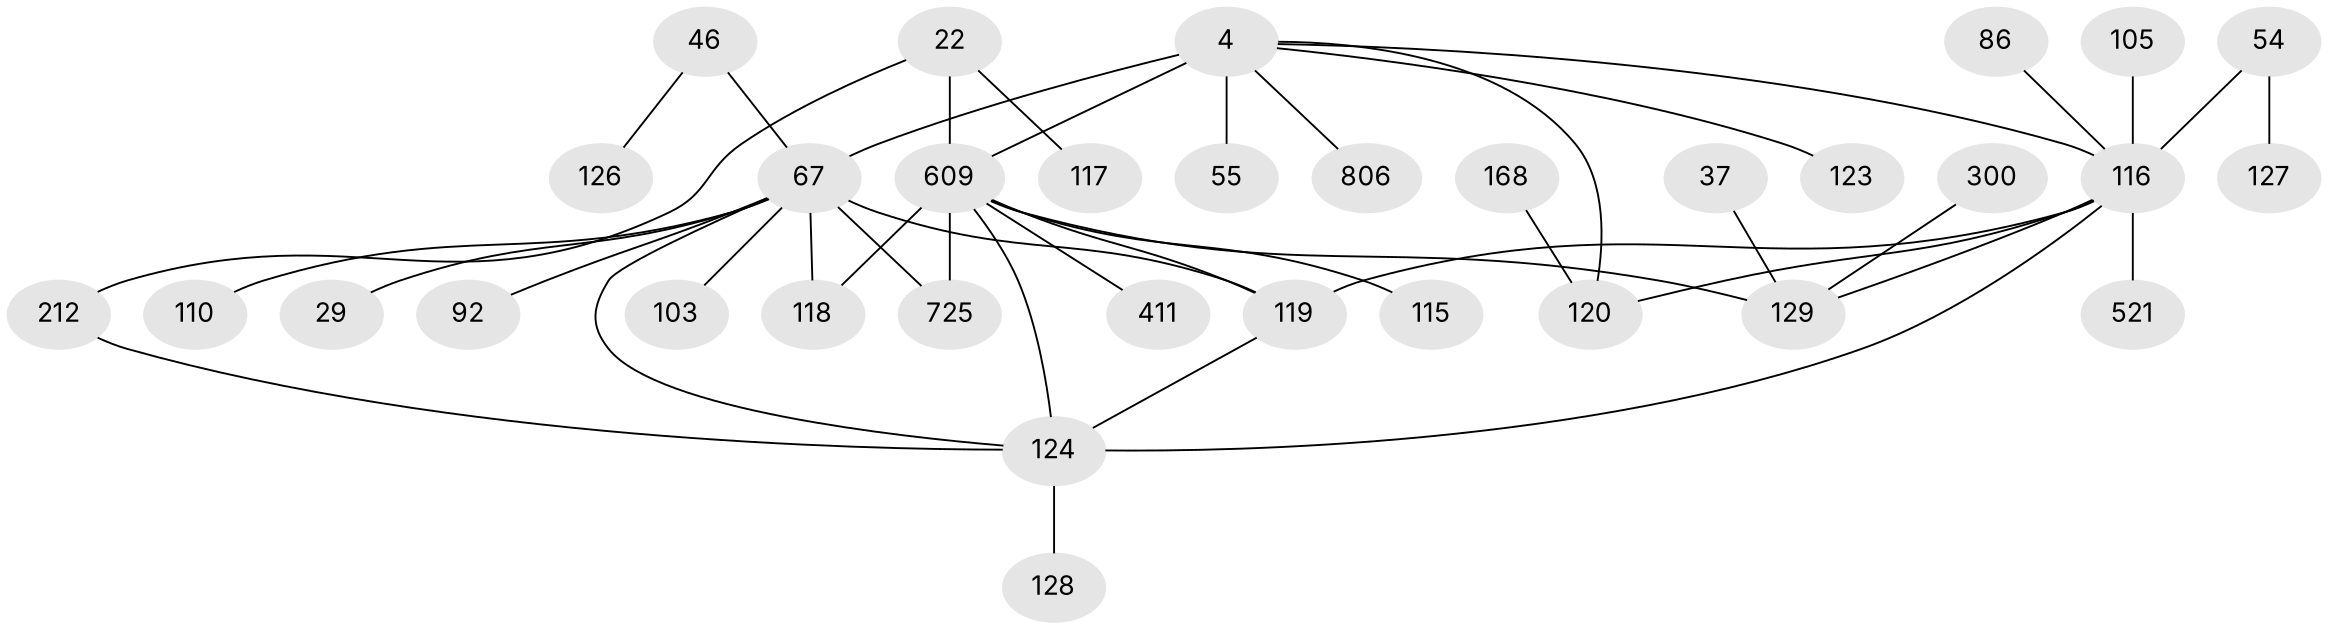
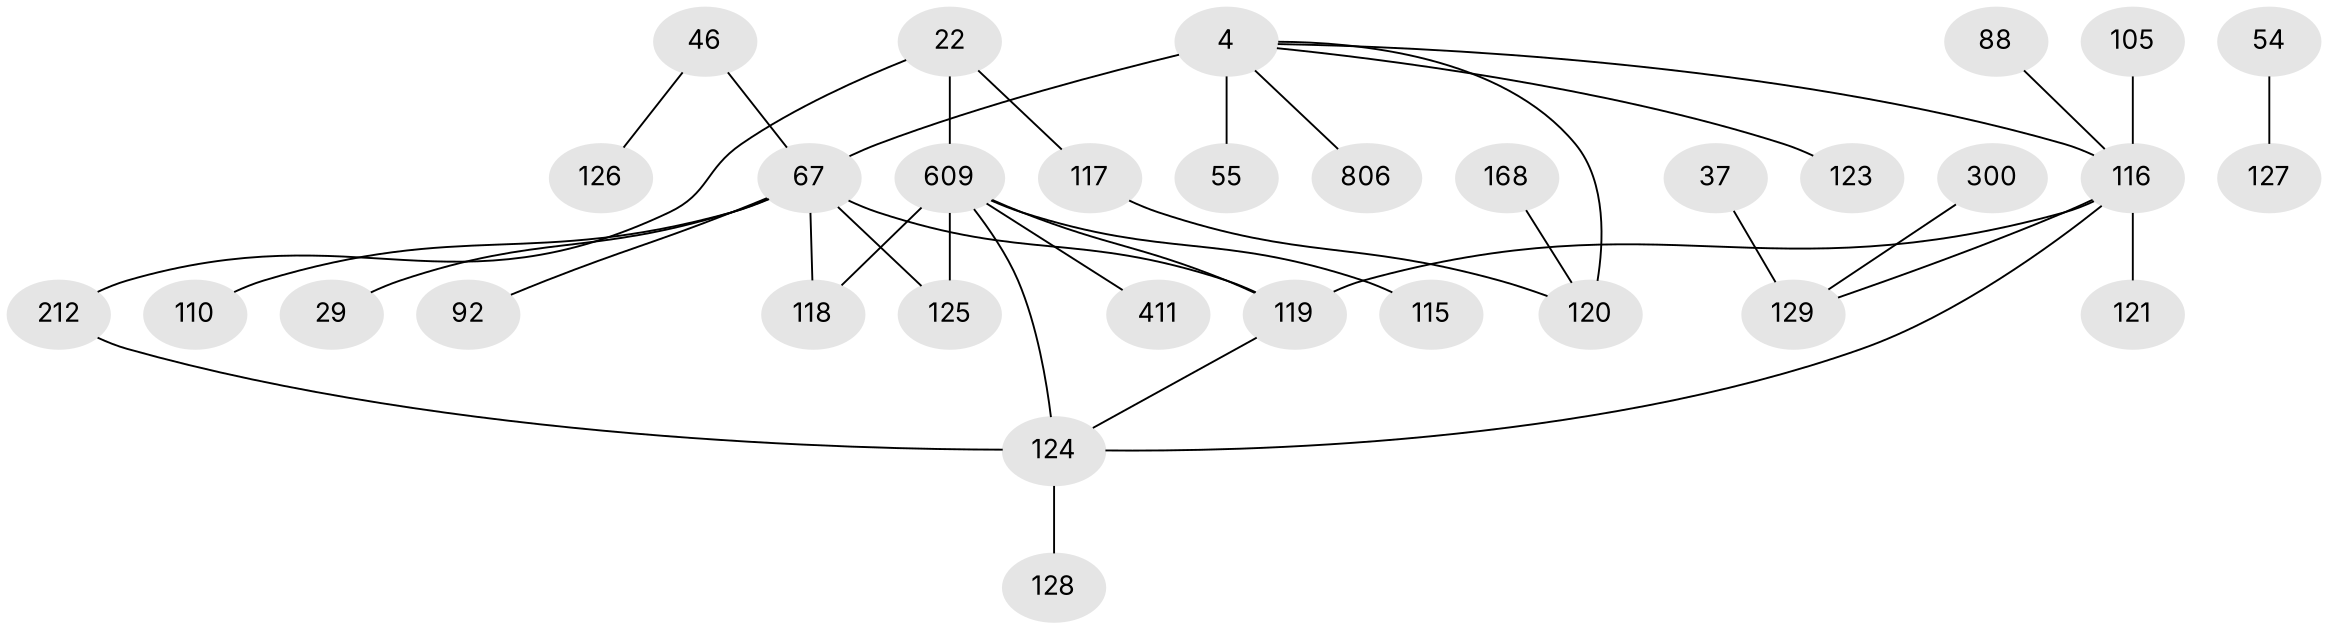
node "86": label "86" -> "88"
edge "4" -- "609": removed
edge "54" -- "116": removed
edge "609" -- "129": removed
edge "116" -- "120": now "117" -- "120"
node "103": removed
node "725": label "725" -> "125"
node "521": label "521" -> "121"
edge "67" -- "124": removed
